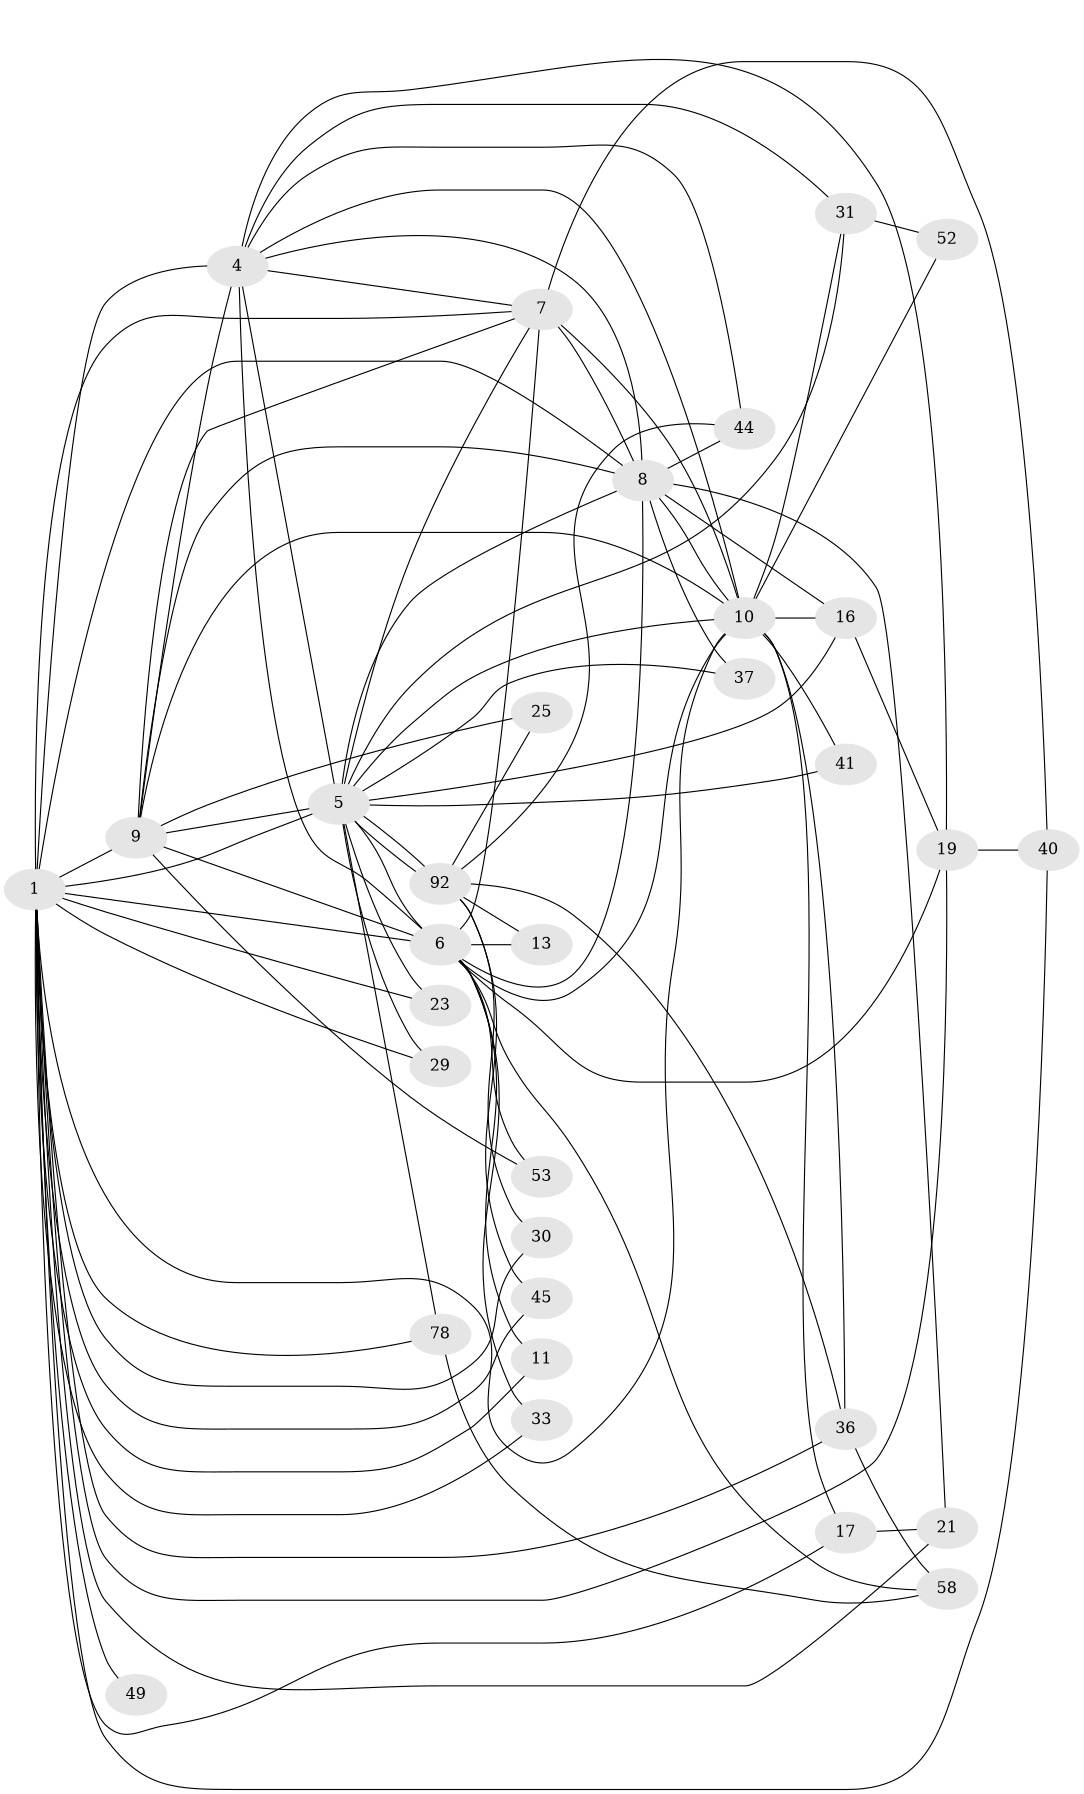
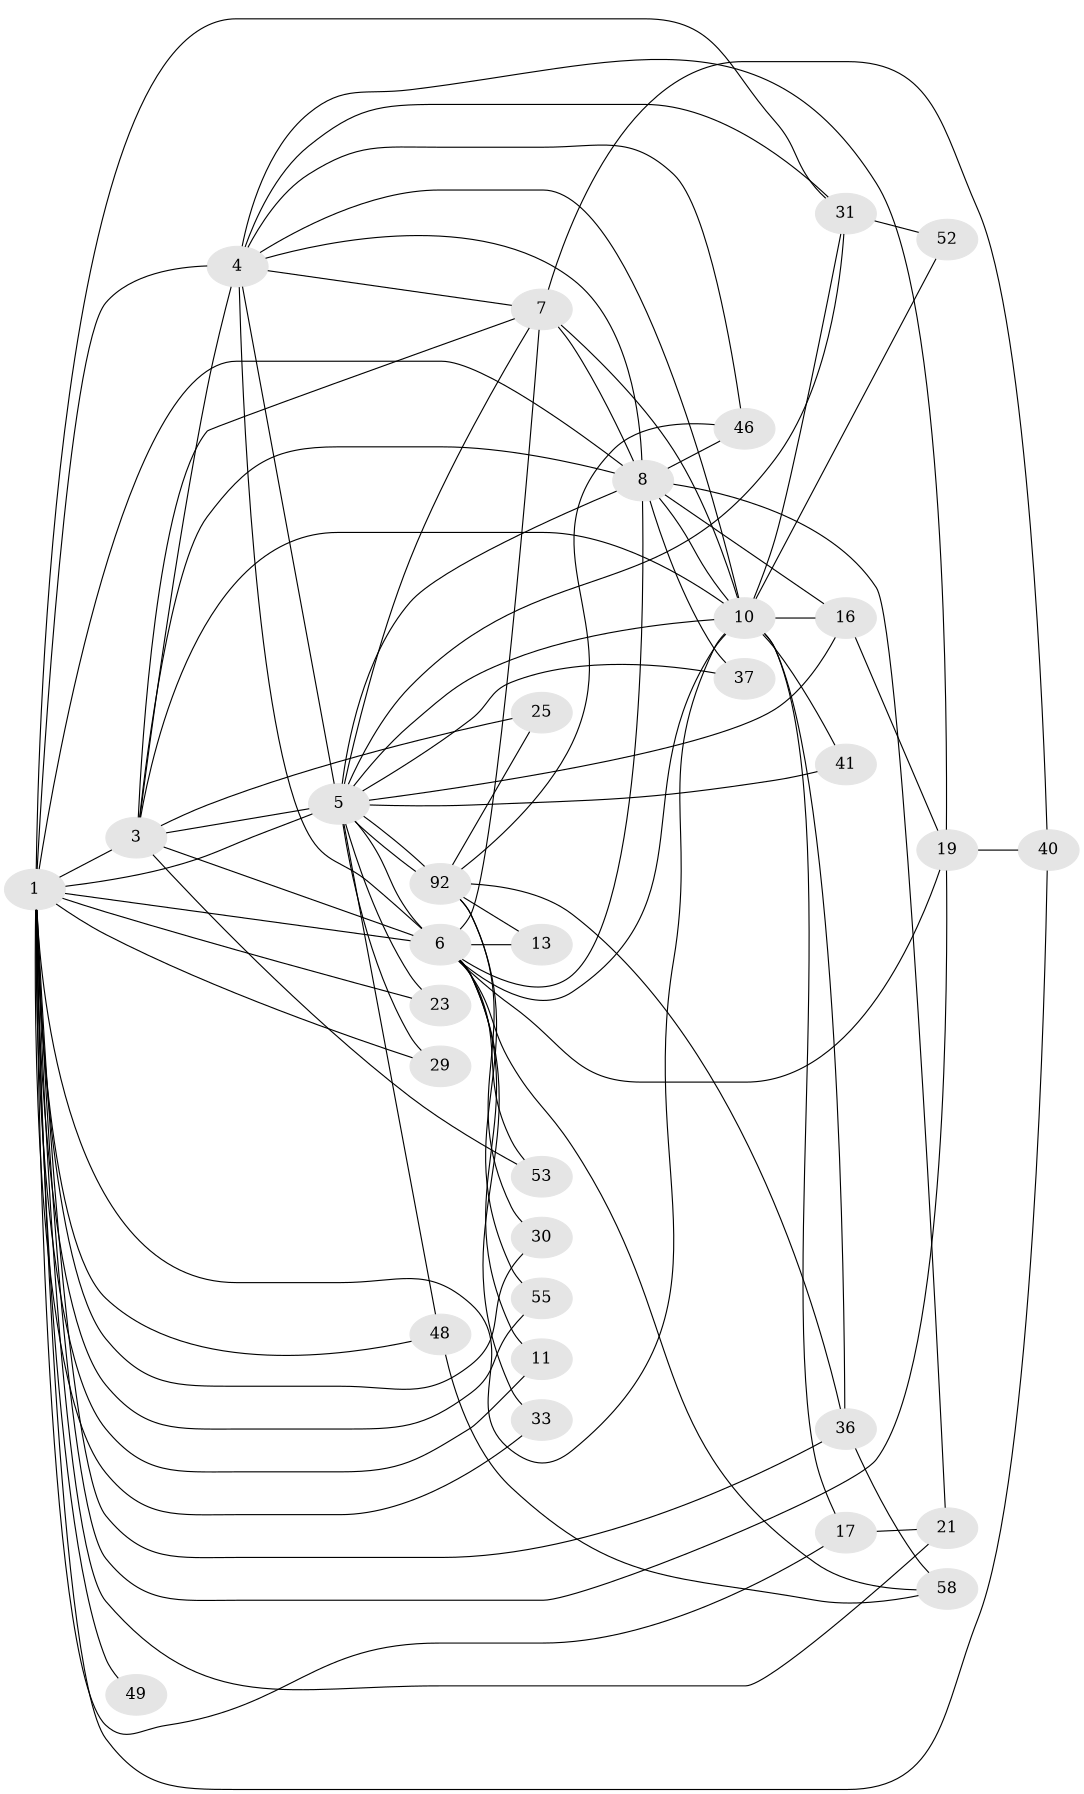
node "44": label "44" -> "46"
edge "7" -- "1": now "31" -- "1"
node "9": label "9" -> "3"
node "45": label "45" -> "55"
node "78": label "78" -> "48"
